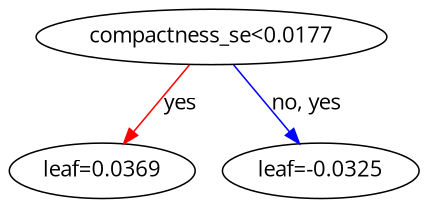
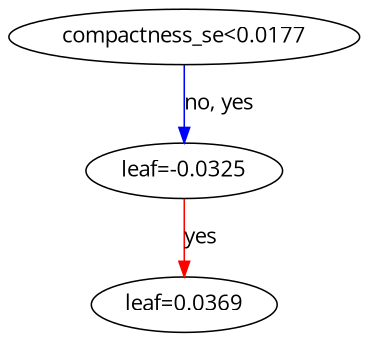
edge "compactness_se<0.0177" -> "leaf=0.0369": now "leaf=-0.0325" -> "leaf=0.0369"
